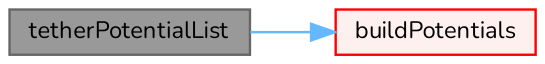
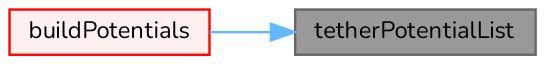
edge "tetherPotentialList" -> "buildPotentials": reversed
